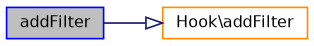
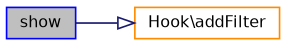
node "addFilter": label "addFilter" -> "show"
